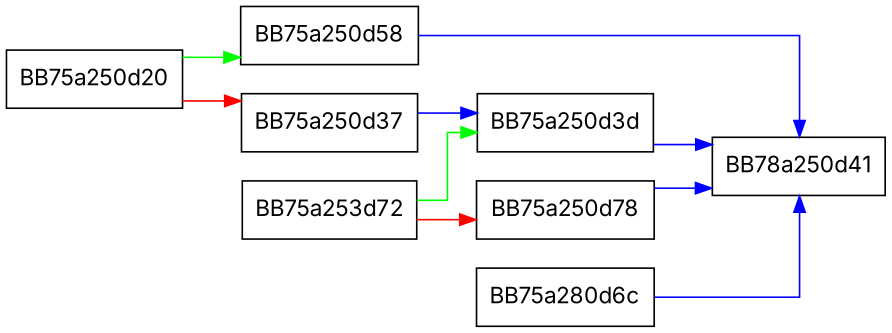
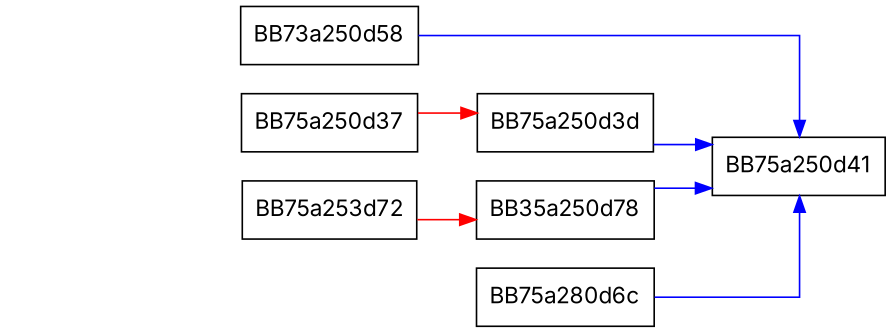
node "BB75a250d58": label "BB75a250d58" -> "BB73a250d58"
node "BB75a250d20": removed
edge "BB75a250d37" -> "BB75a250d3d": color blue -> red
node "BB78a250d41": label "BB78a250d41" -> "BB75a250d41"
edge "BB75a253d72" -> "BB75a250d3d": removed
node "BB75a250d78": label "BB75a250d78" -> "BB35a250d78"
